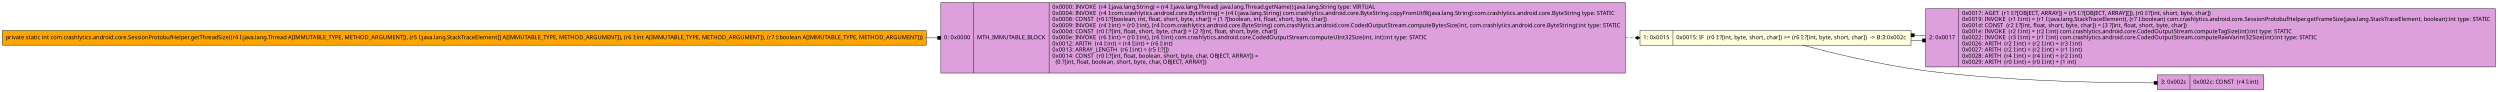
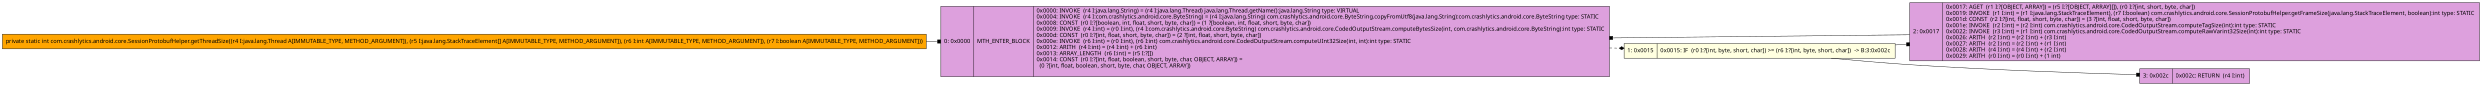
edge "2: 0x0017" -> "1: 0x0015": now "2: 0x0017" -> "0: 0x0000"
node "0: 0x0000": text "MTH_IMMUTABLE_BLOCK" -> "MTH_ENTER_BLOCK"
node "3: 0x002c": text "0x002c: CONST  (r4 I:int)" -> "0x002c: RETURN  (r4 I:int)"
